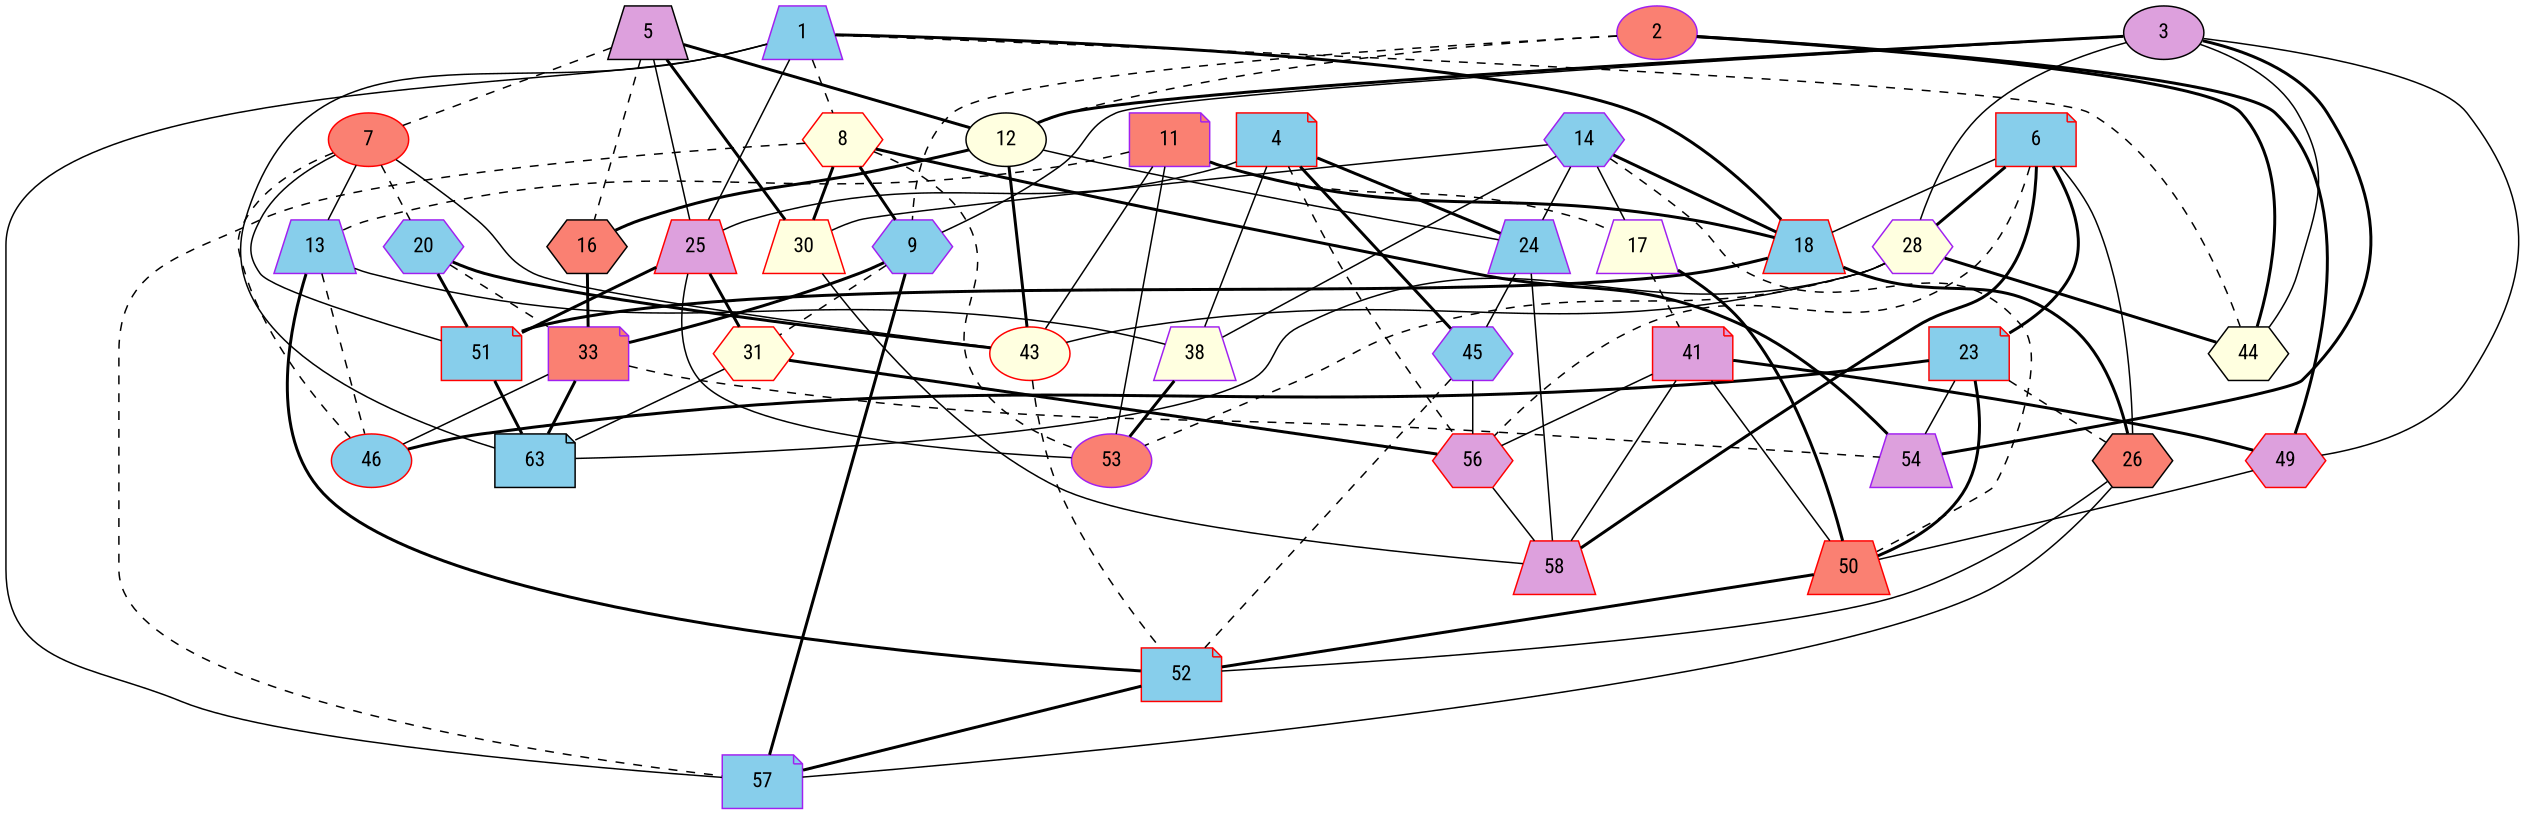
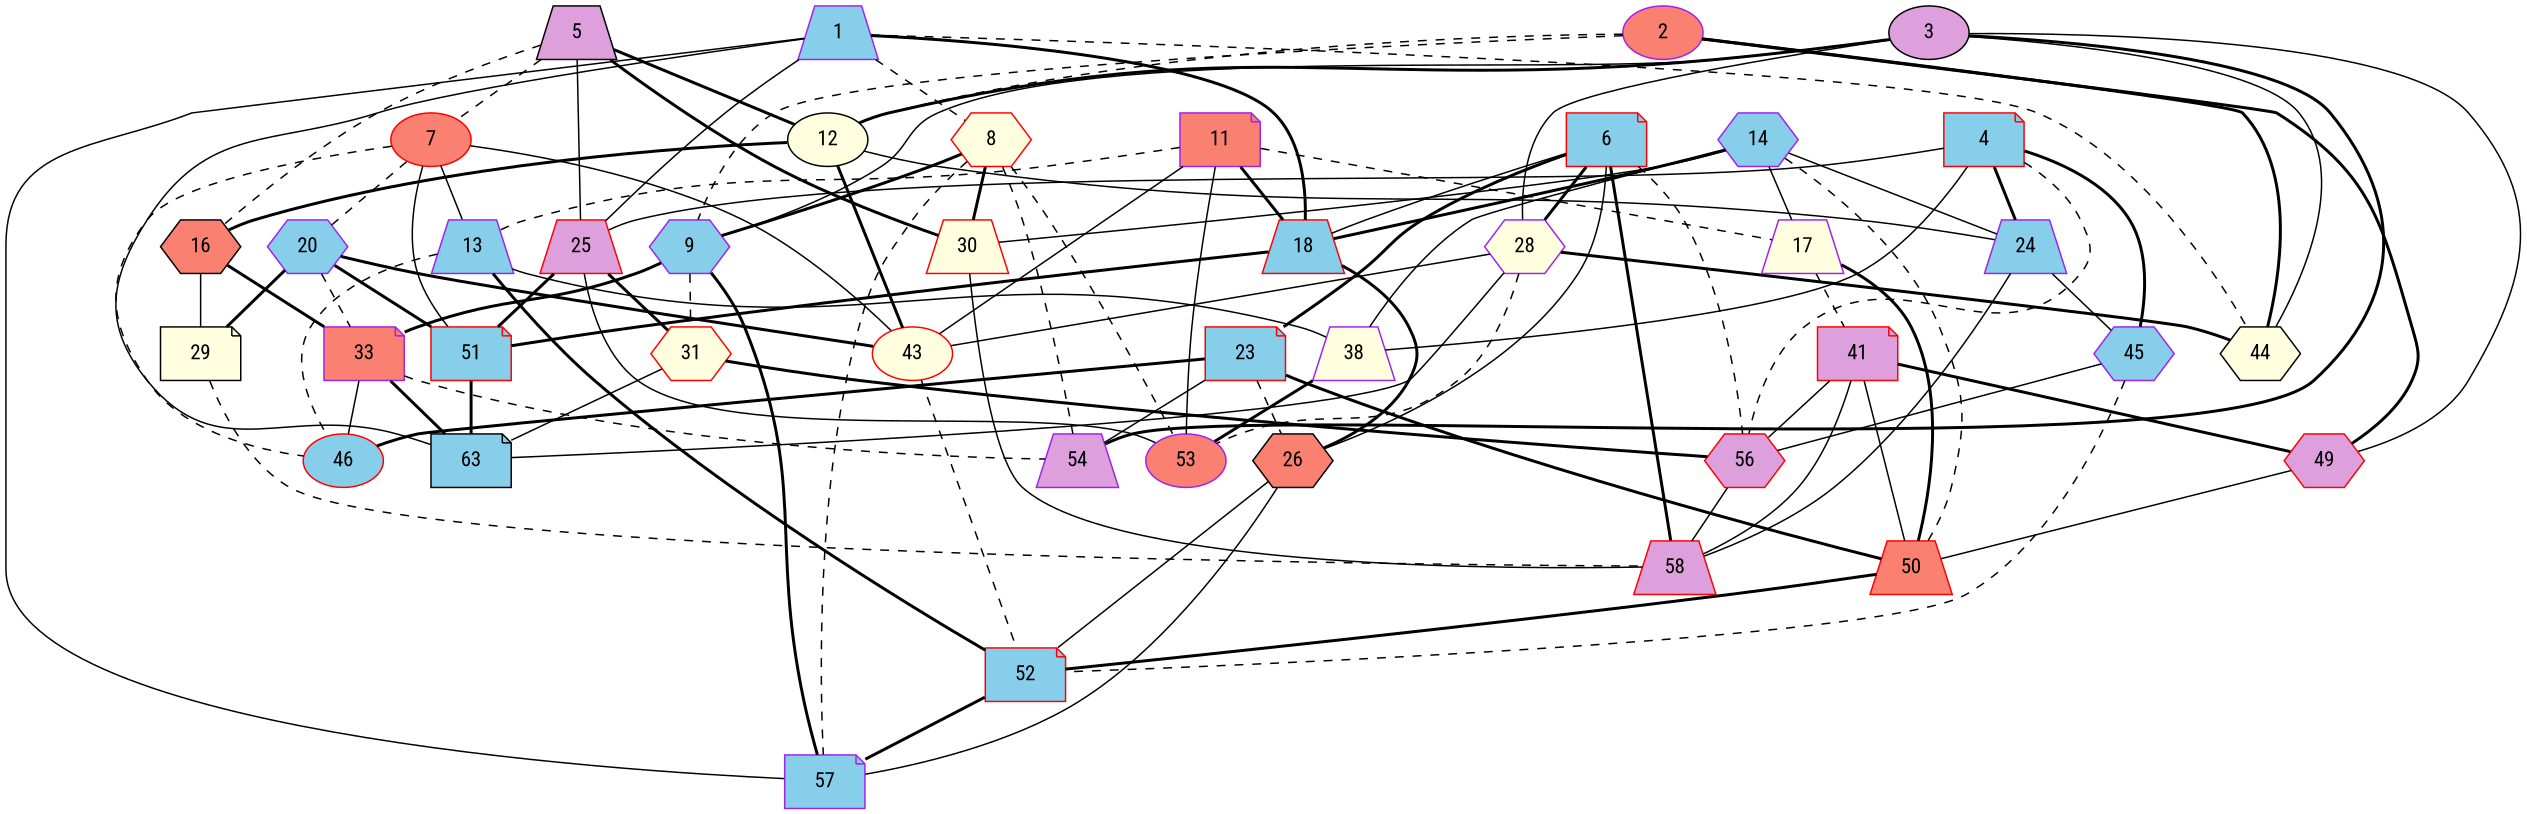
edge "8" -- "54": style bold -> dashed
node "29": added
